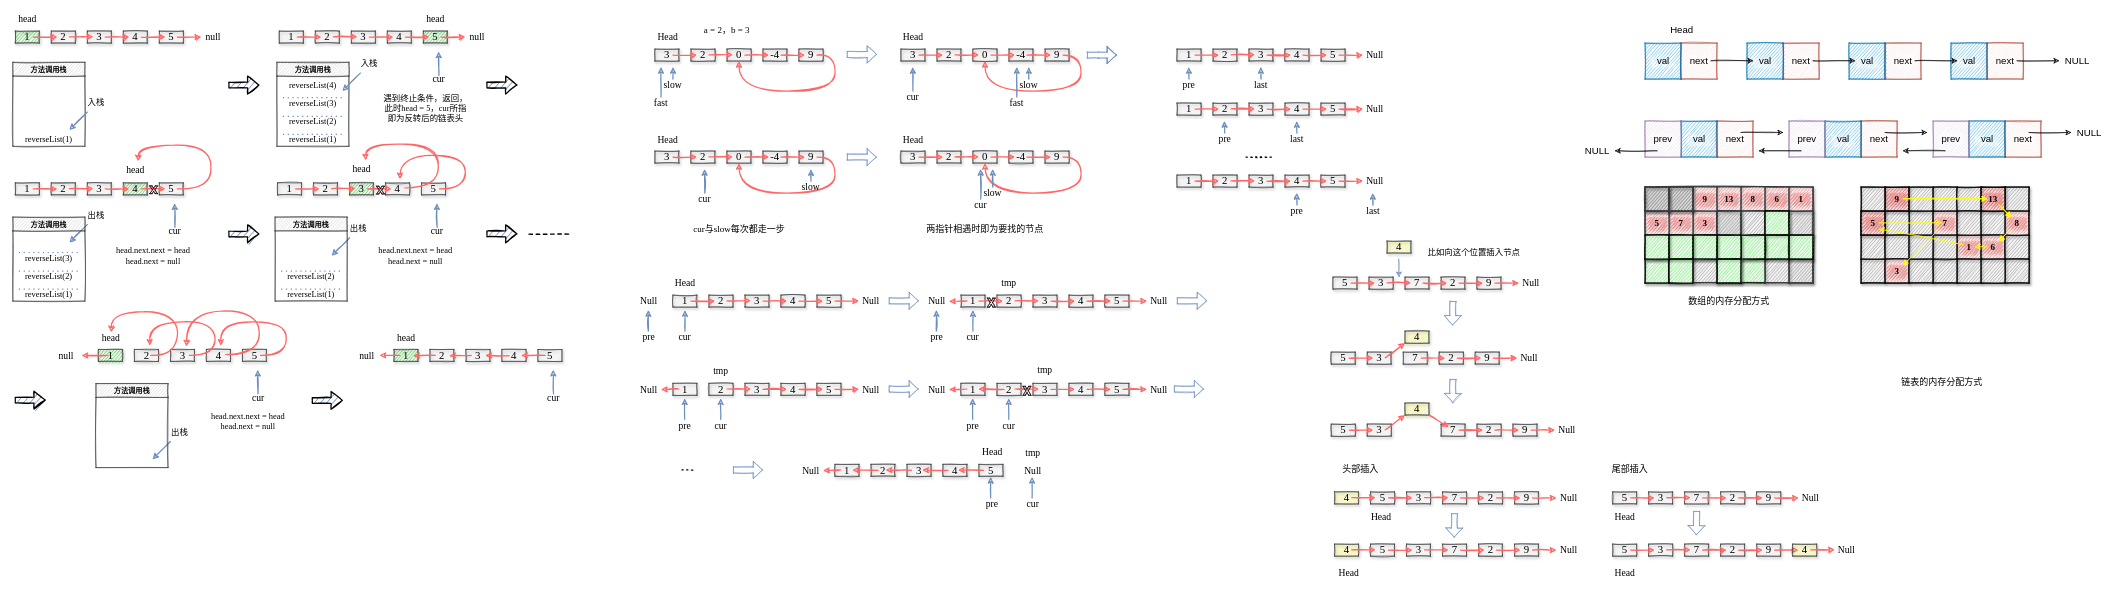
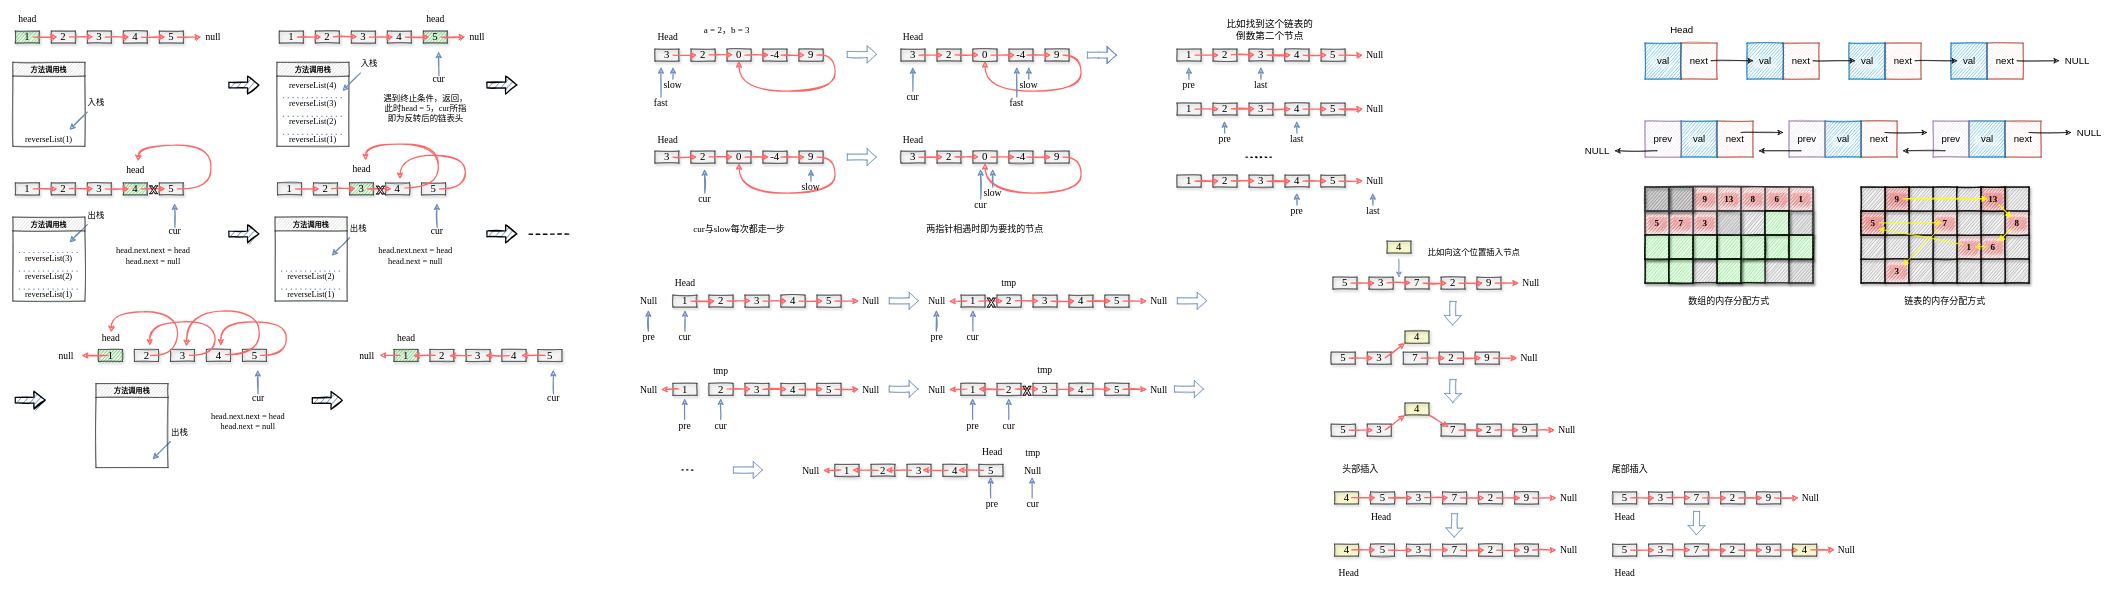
node "比如找到这个链表的倒数第二个节点": added
node "链表的内存分配方式": moved (1942, 382) -> (1945, 301)
